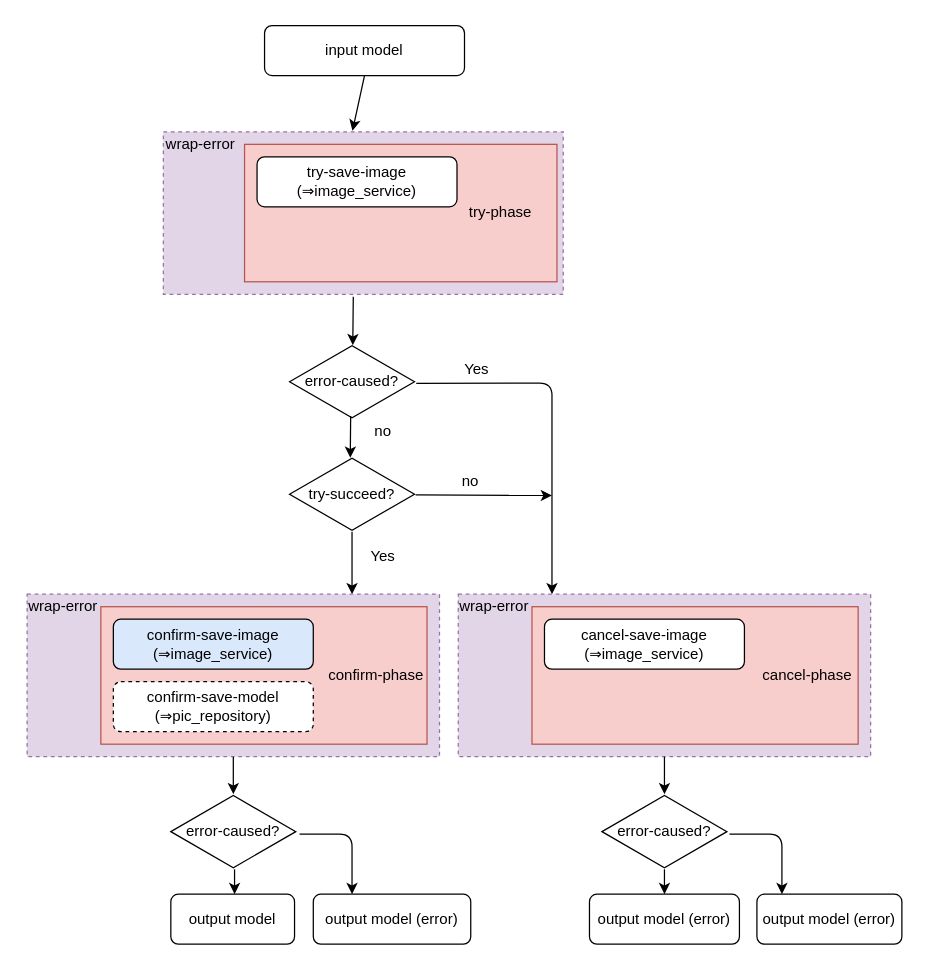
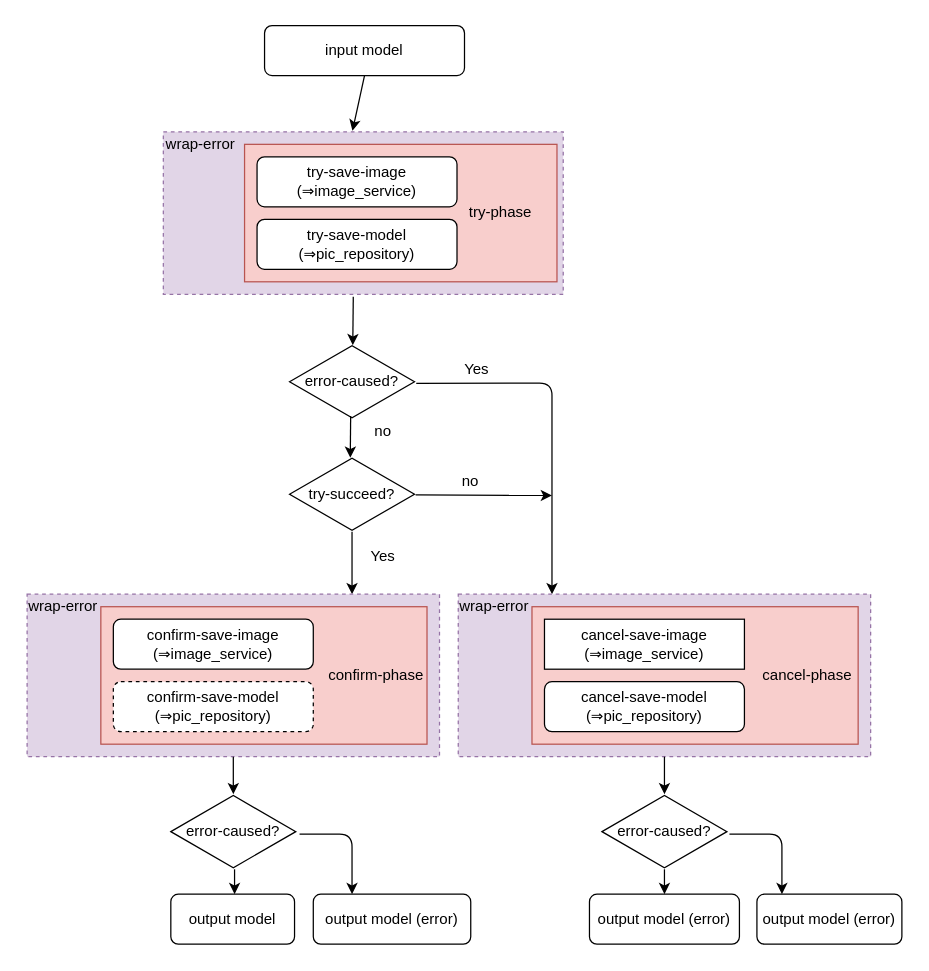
node "try-save-model (⇒pic_repository)": added
node "confirm-save-image (⇒image_service)": fillcolor #dae8fc -> #ffffff
node "cancel-save-image (⇒image_service)": shape rounded rectangle -> rectangle
node "cancel-save-model (⇒pic_repository)": added
